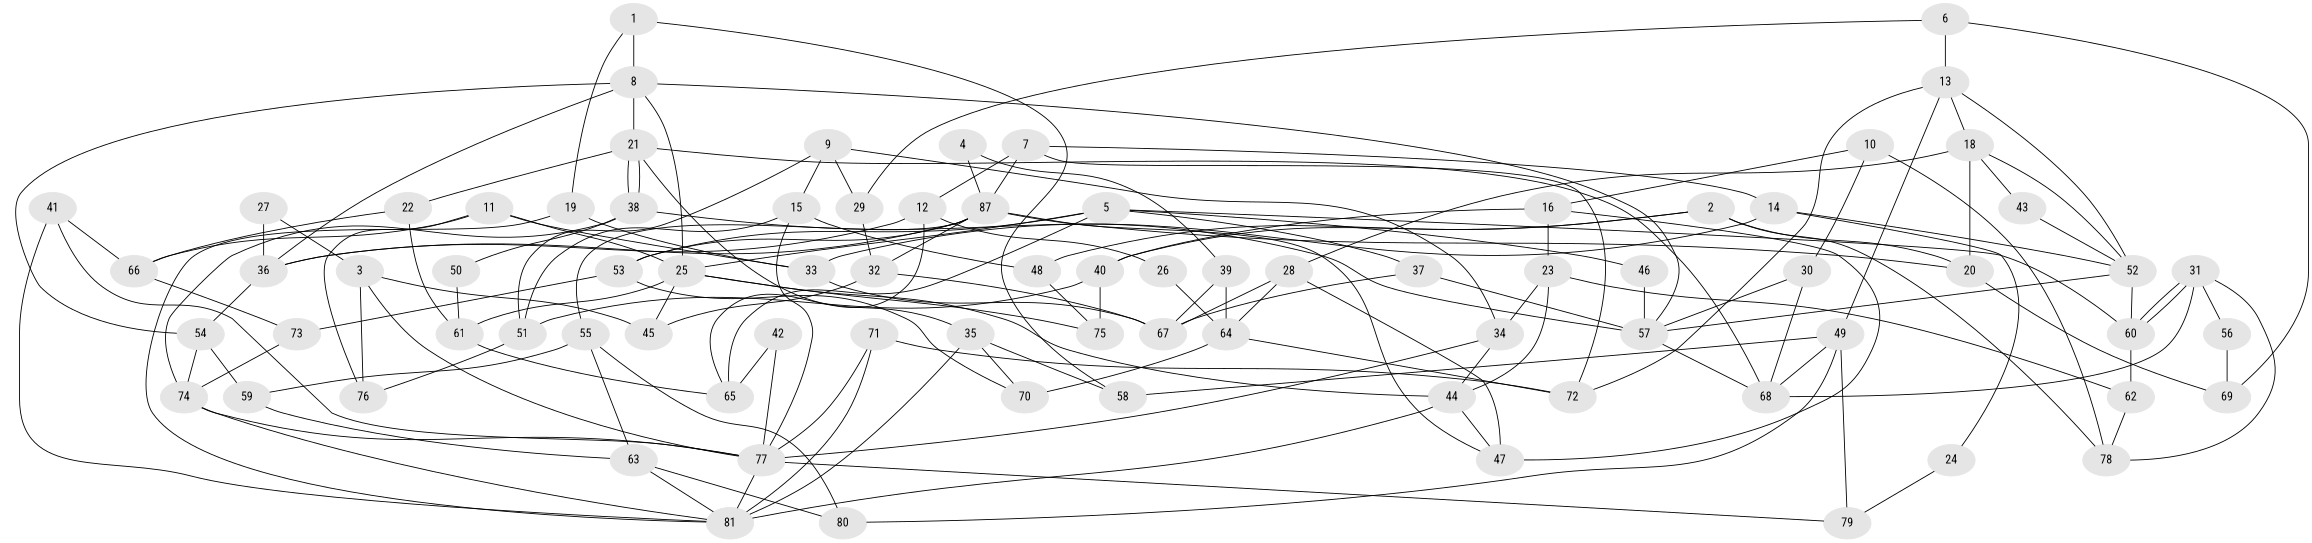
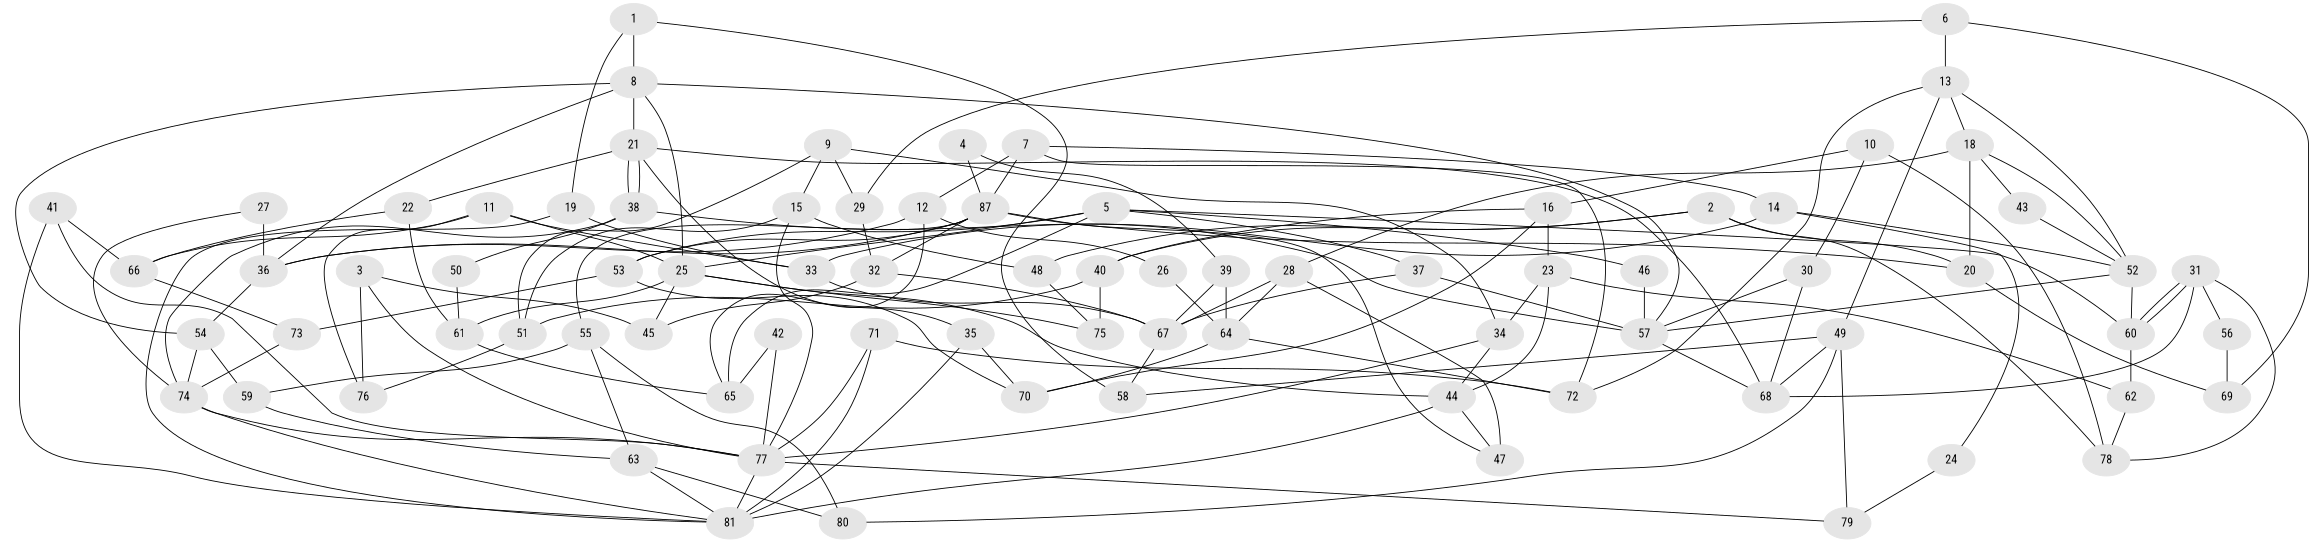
edge "27" -- "3": now "27" -- "74"
edge "16" -- "47": now "16" -- "70"
edge "35" -- "58": now "67" -- "58"
